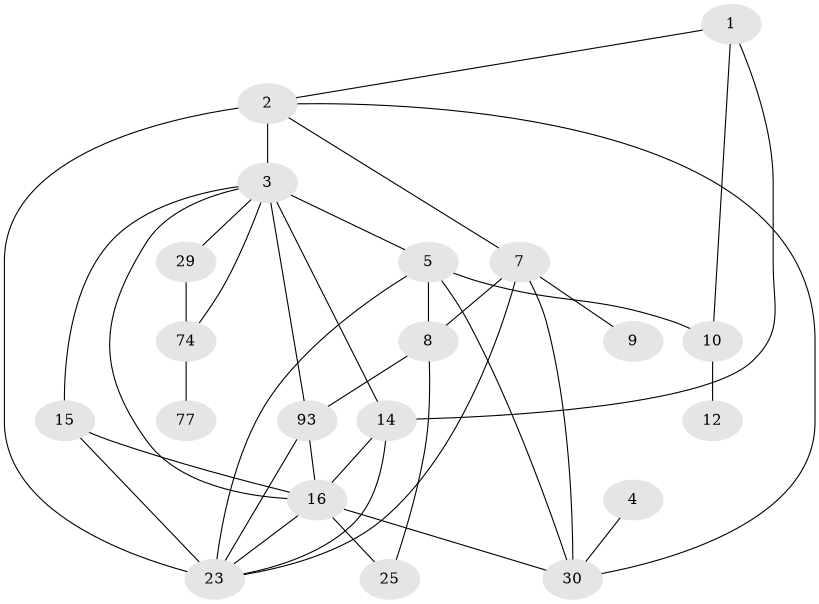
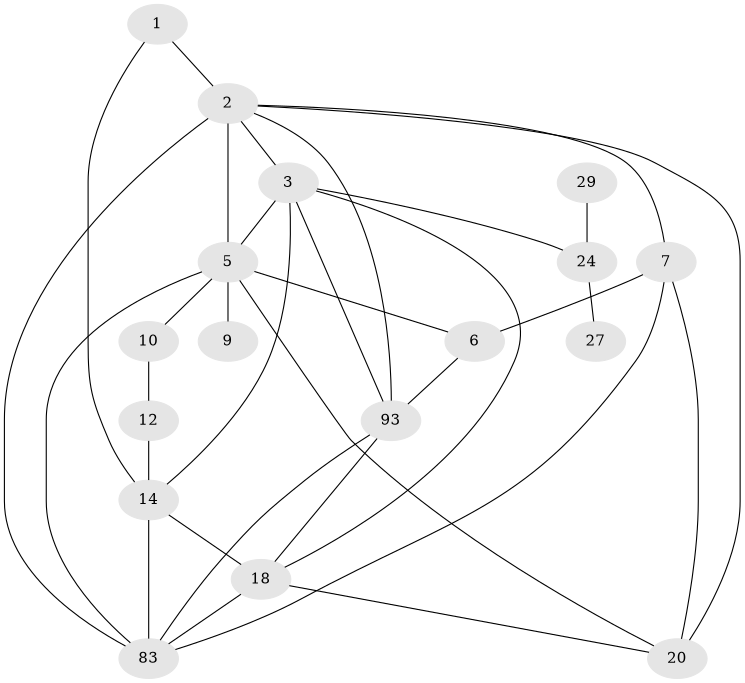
edge "1" -- "10": removed
edge "2" -- "5": added
edge "3" -- "29": removed
edge "2" -- "93": added
edge "7" -- "9": now "5" -- "9"
node "74": label "74" -> "24"
node "8": label "8" -> "6"
node "15": removed
node "77": label "77" -> "27"
edge "12" -- "14": added
node "16": label "16" -> "18"
node "4": removed
node "23": label "23" -> "83"
node "25": removed
node "30": label "30" -> "20"
